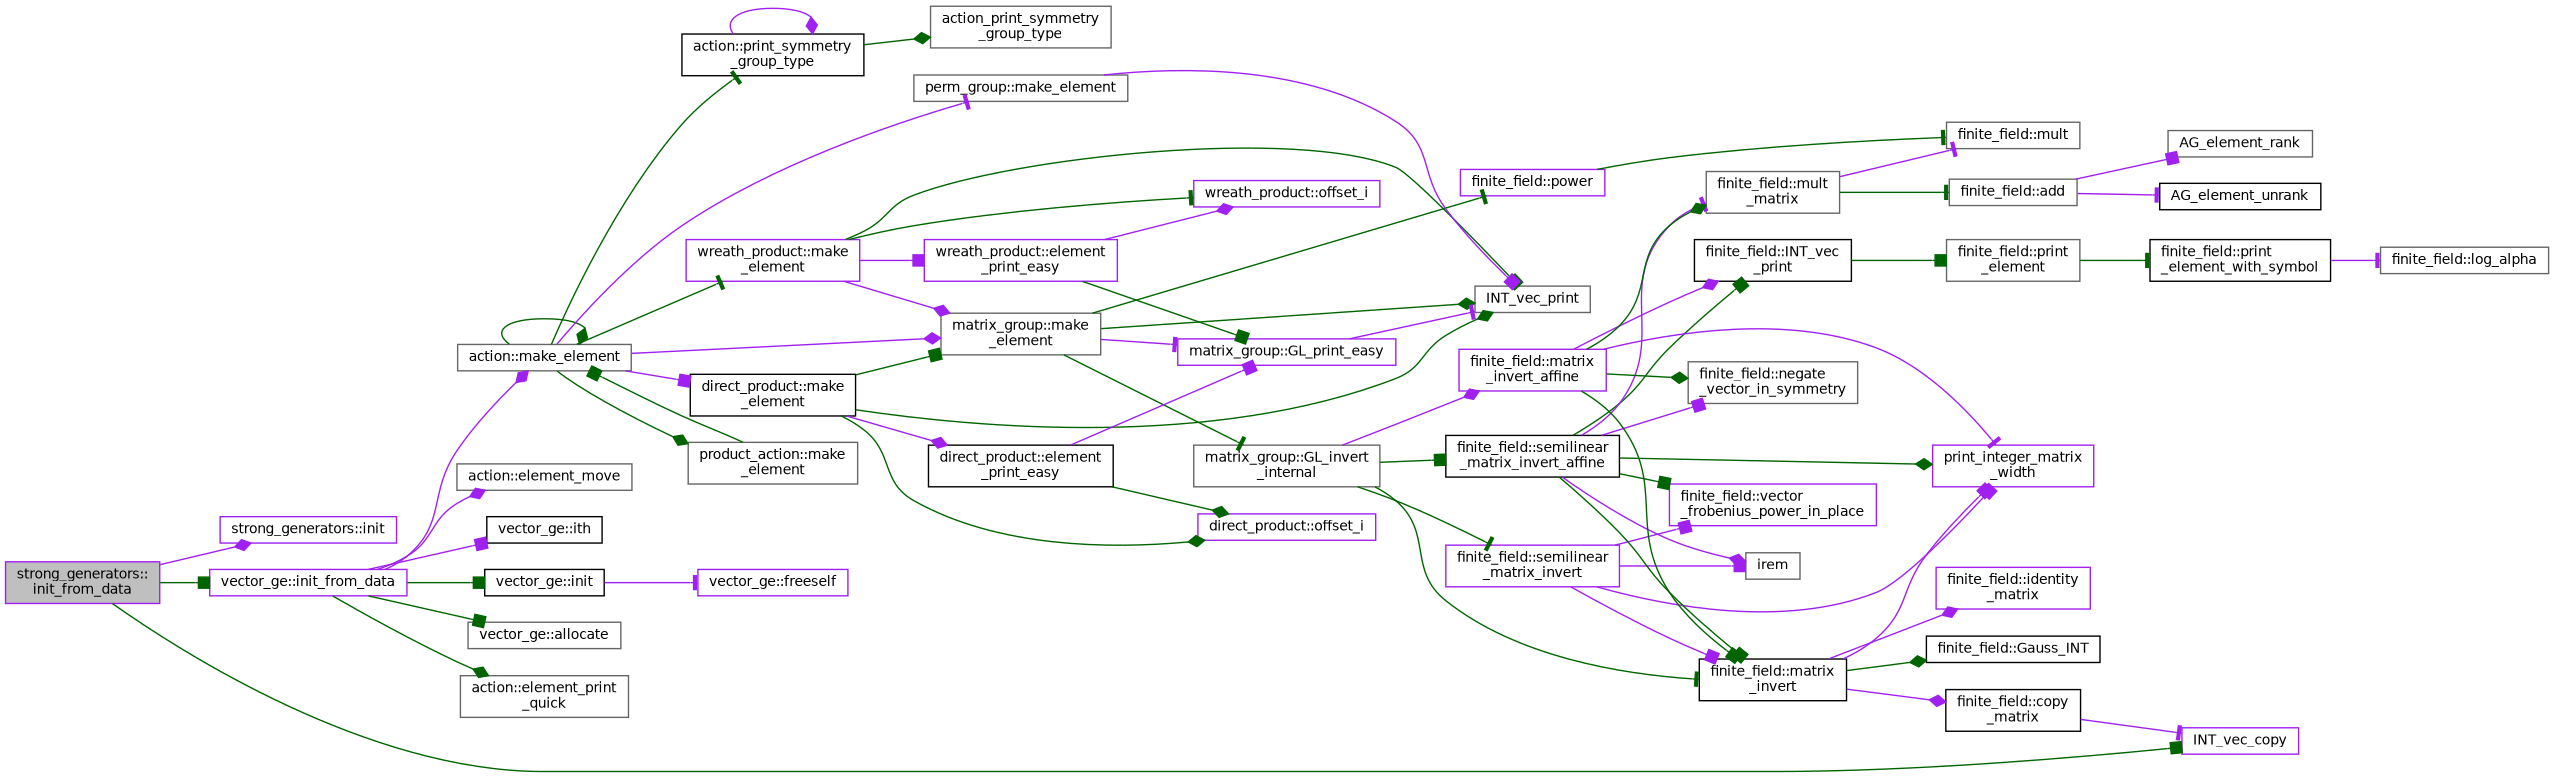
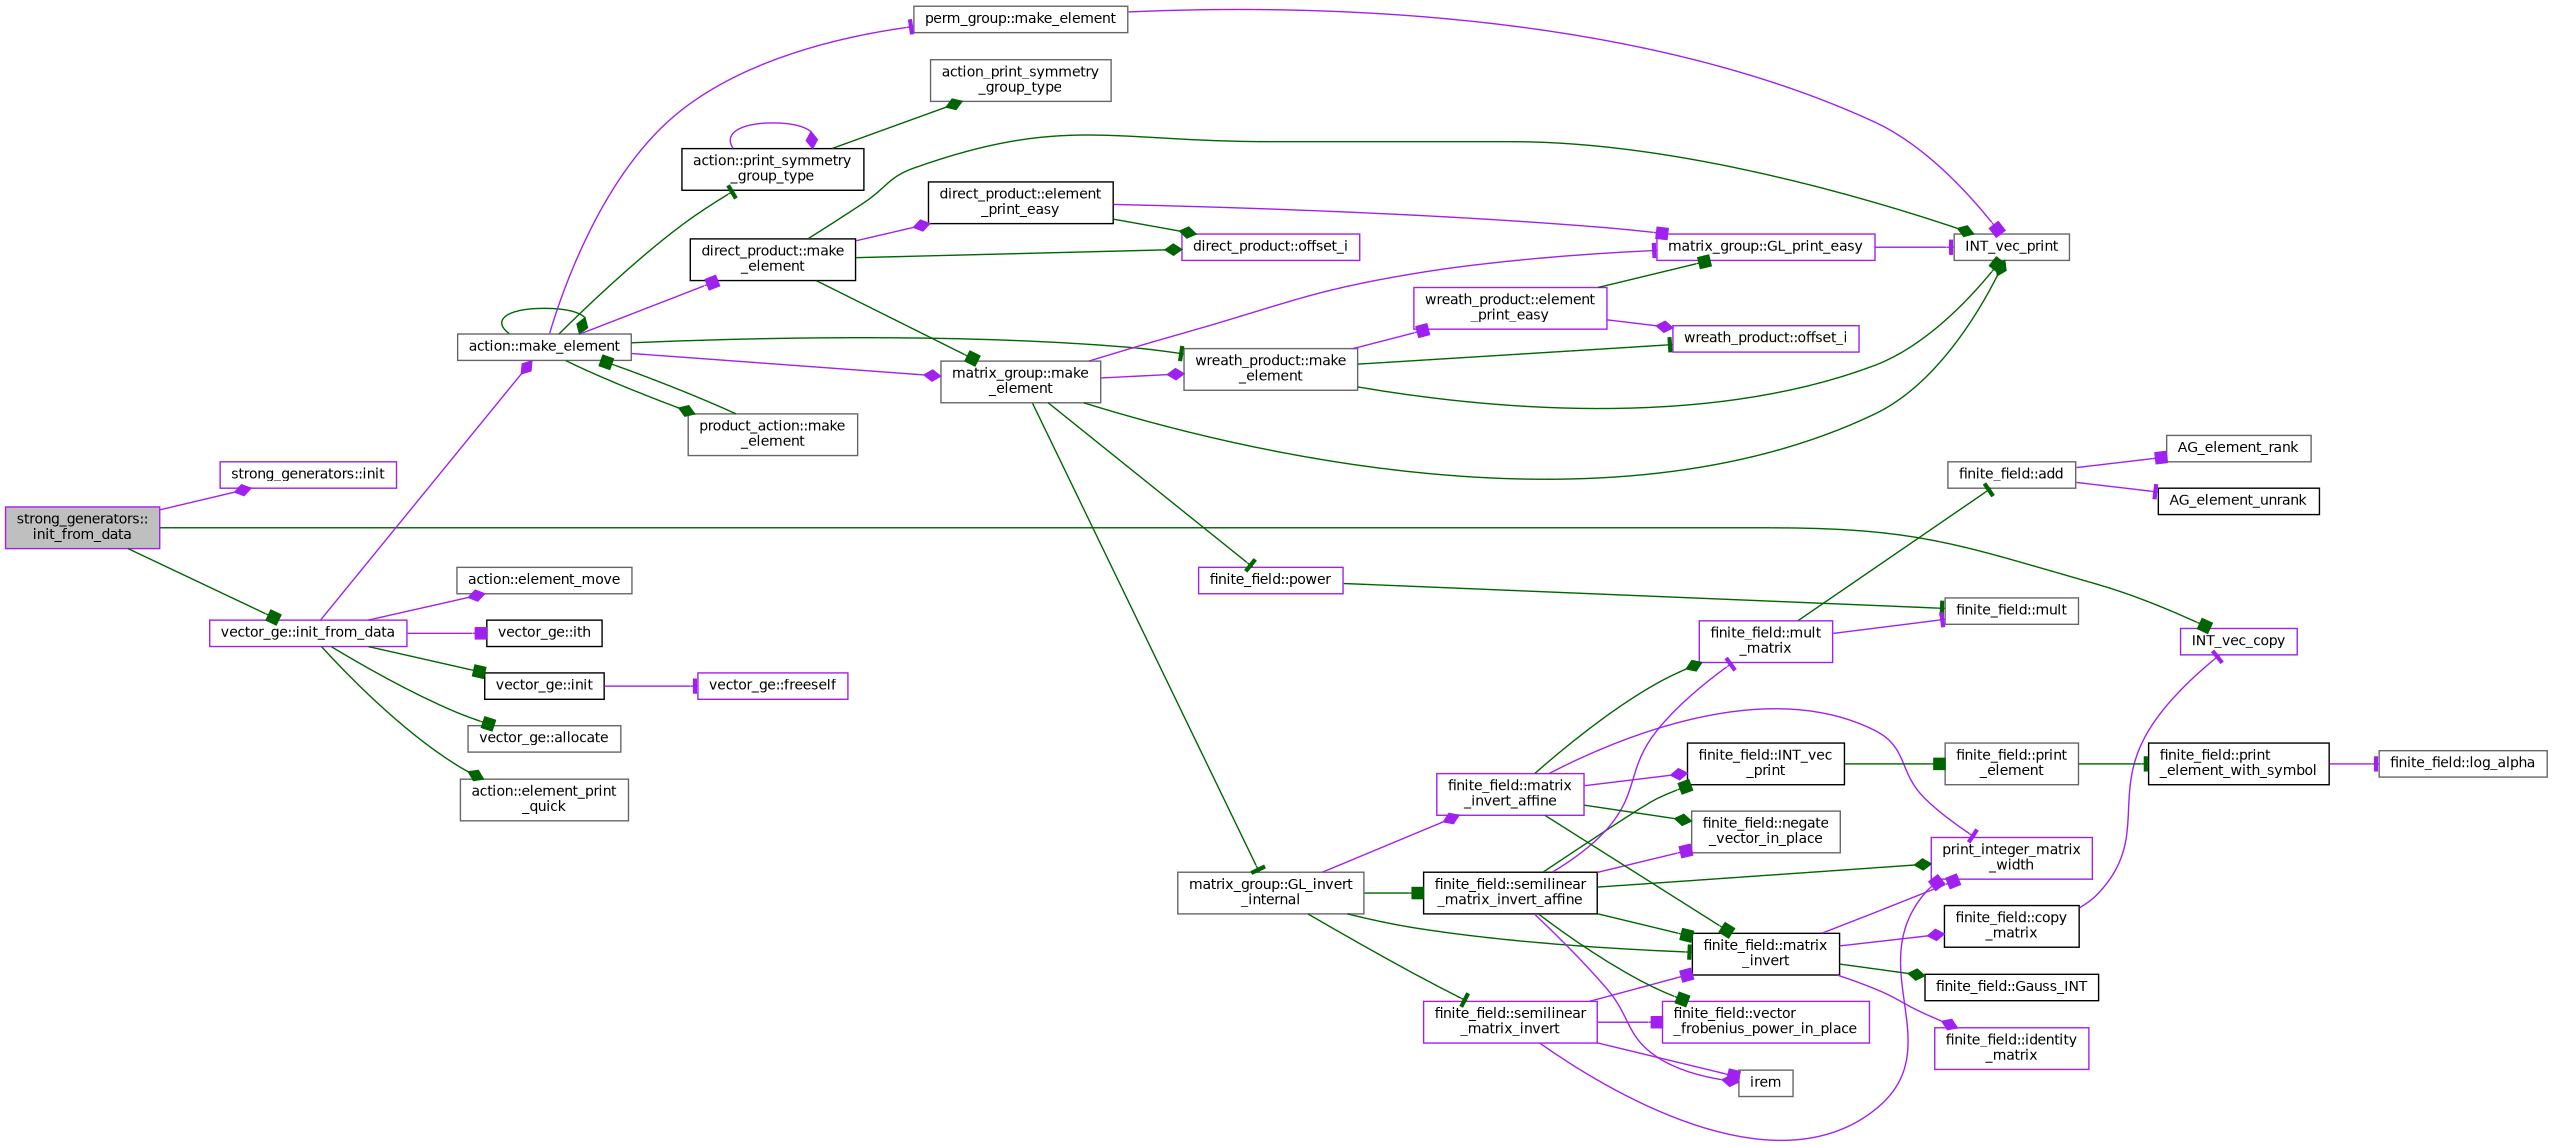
node "finite_field::mult _matrix": color gray40 -> purple
node "wreath_product::make _element": color purple -> gray40
edge "wreath_product::make _element" -> "matrix_group::make _element": reversed
node "finite_field::negate _vector_in_symmetry": label "finite_field::negate _vector_in_symmetry" -> "finite_field::negate _vector_in_place"
